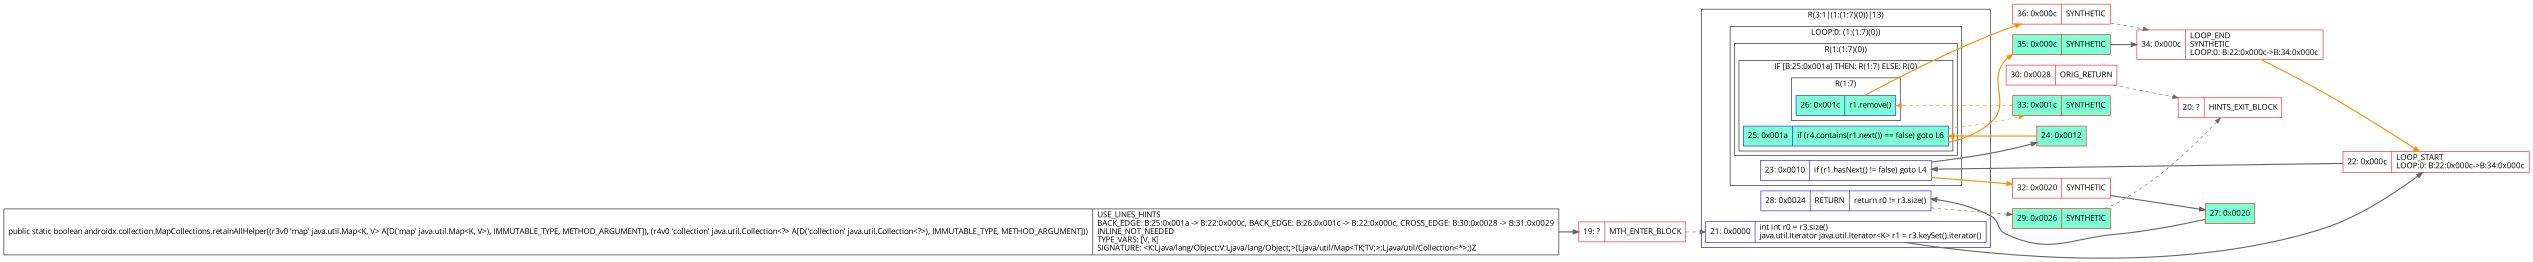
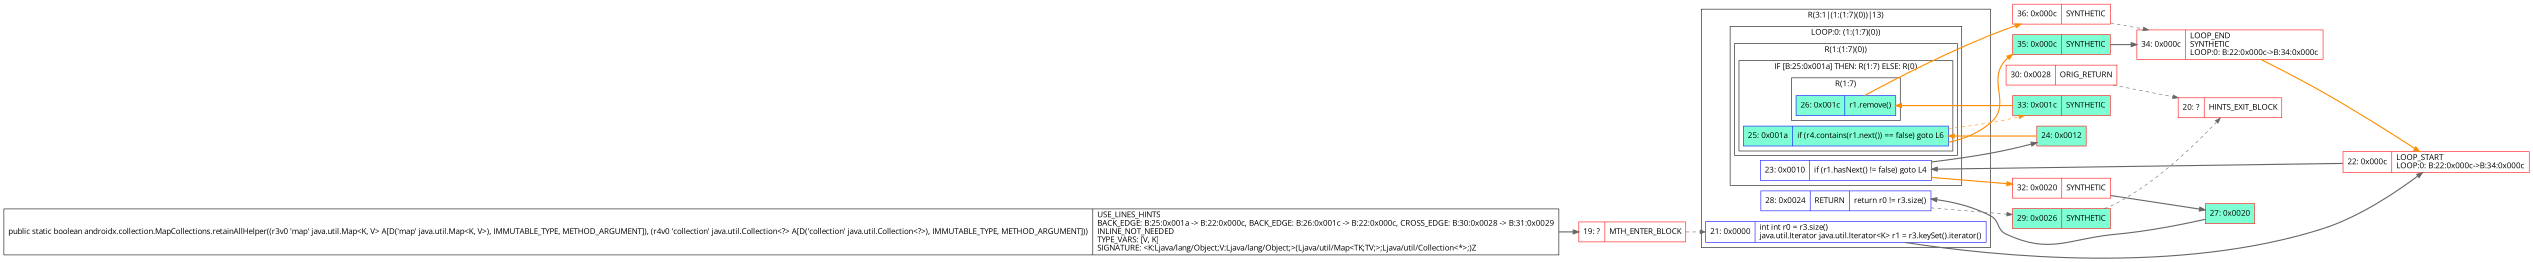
edge "33: 0x001c" -> "26: 0x001c": style dashed -> bold
